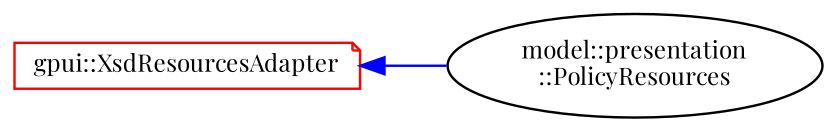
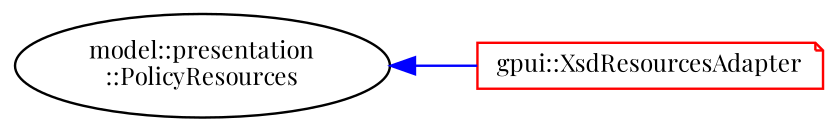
edge "model::presentation ::PolicyResources" -> "gpui::XsdResourcesAdapter": reversed
